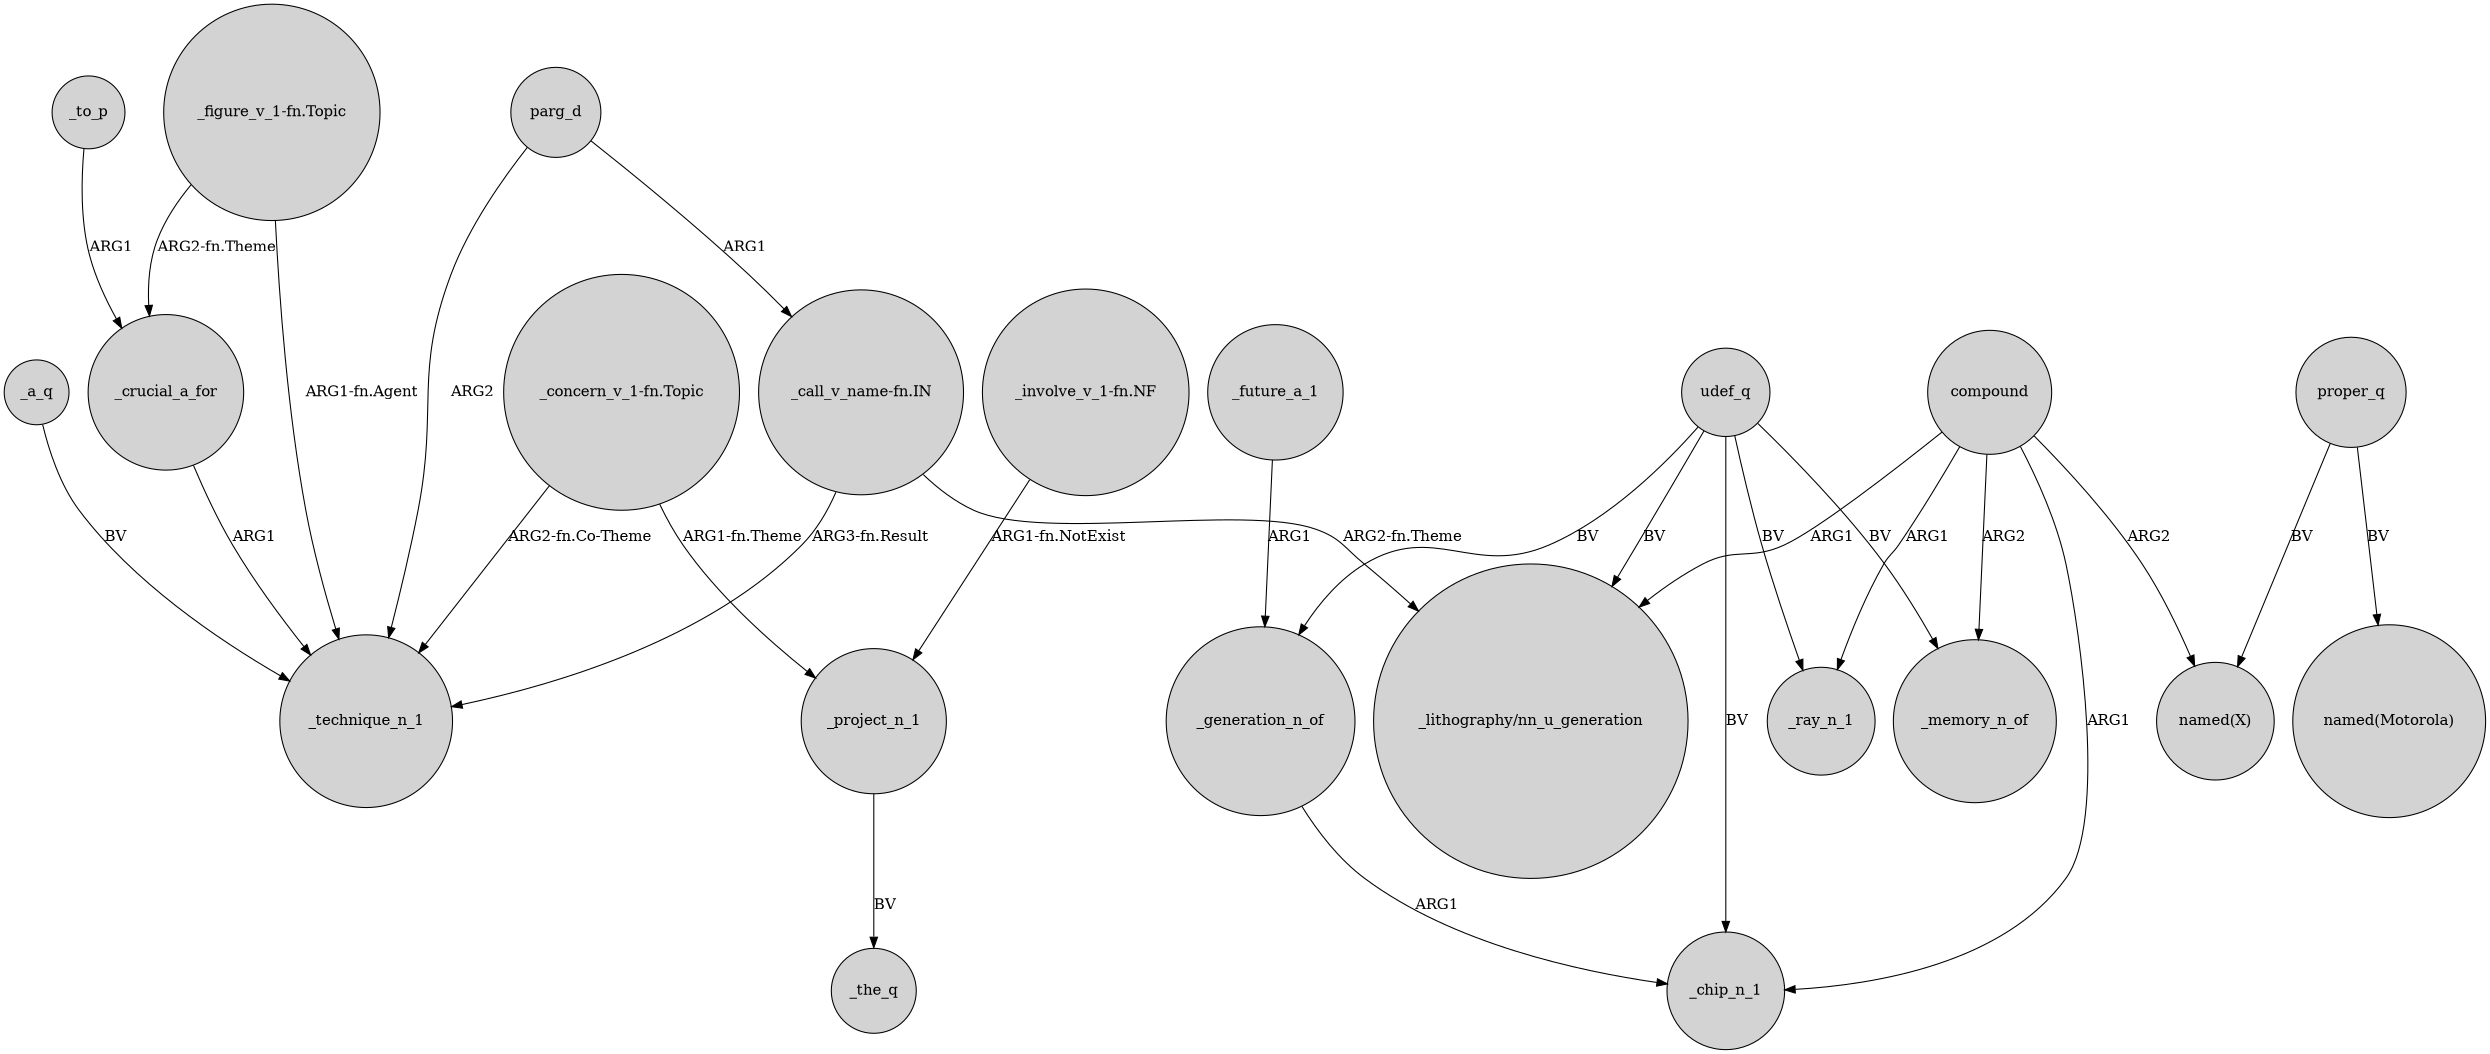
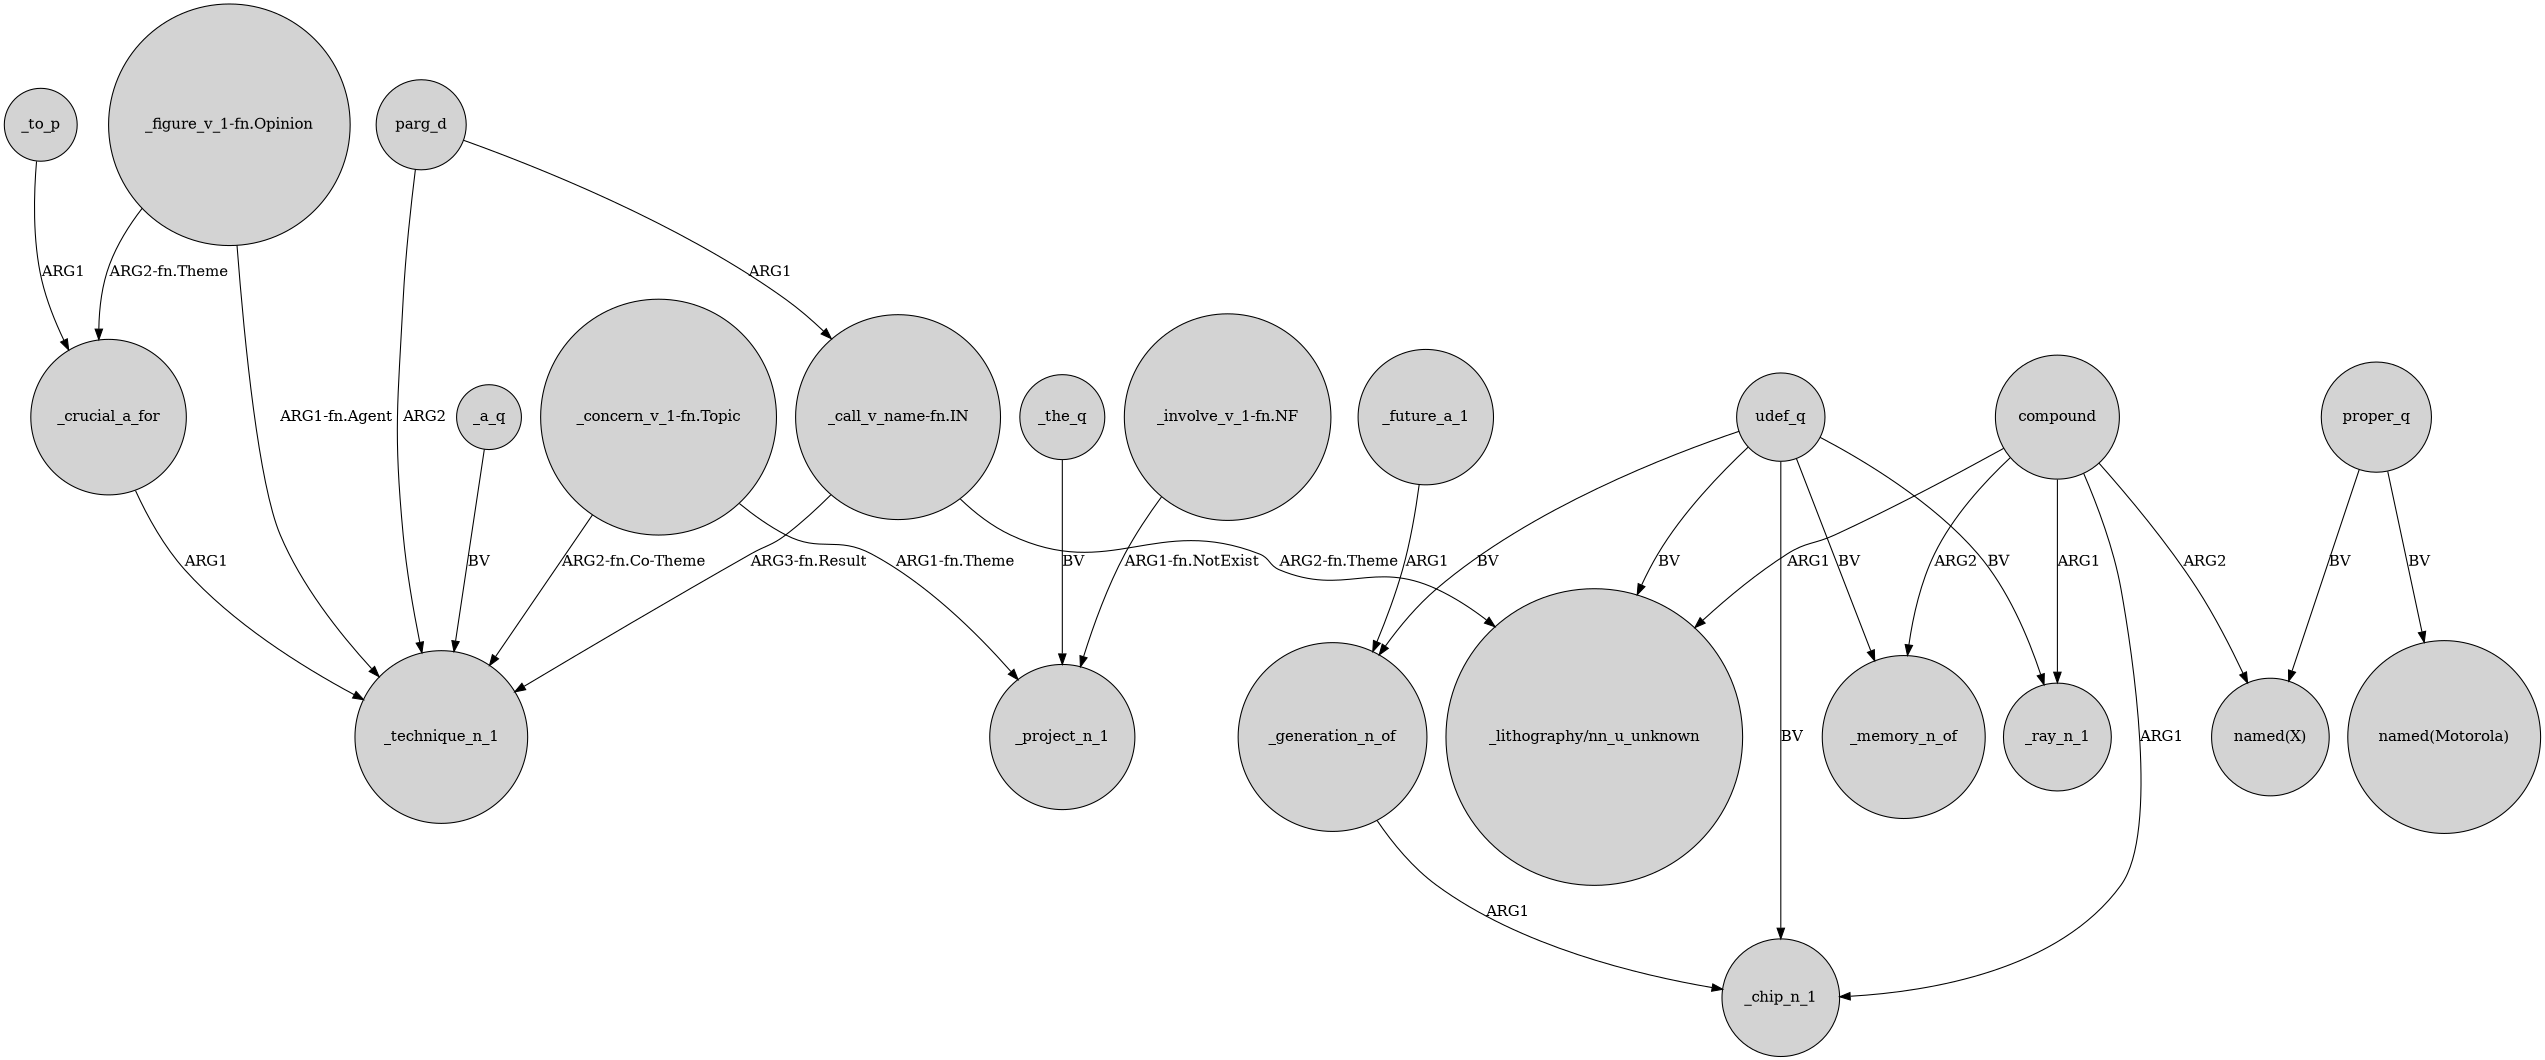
node "_figure_v_1-fn.Topic": label "_figure_v_1-fn.Topic" -> "_figure_v_1-fn.Opinion"
node "_lithography/nn_u_generation": label "_lithography/nn_u_generation" -> "_lithography/nn_u_unknown"
edge "_project_n_1" -> "_the_q": reversed
